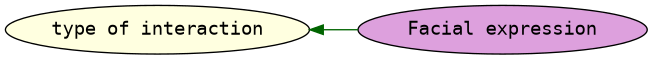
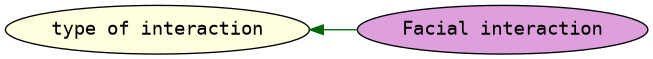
node "Facial expression": label "Facial expression" -> "Facial interaction"
